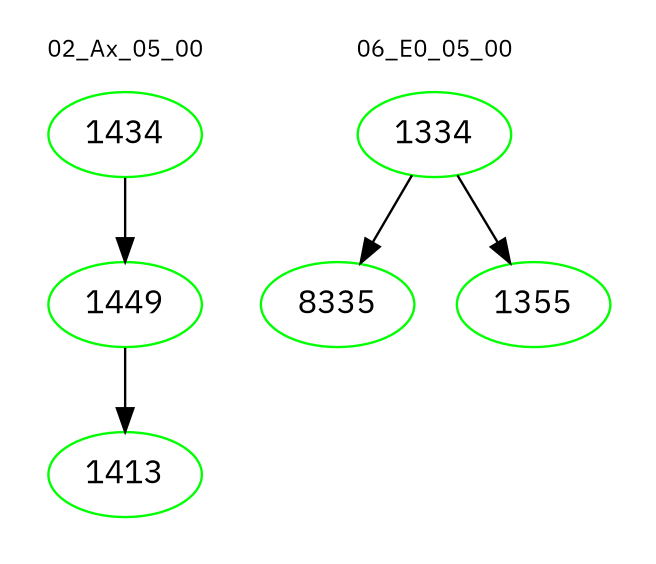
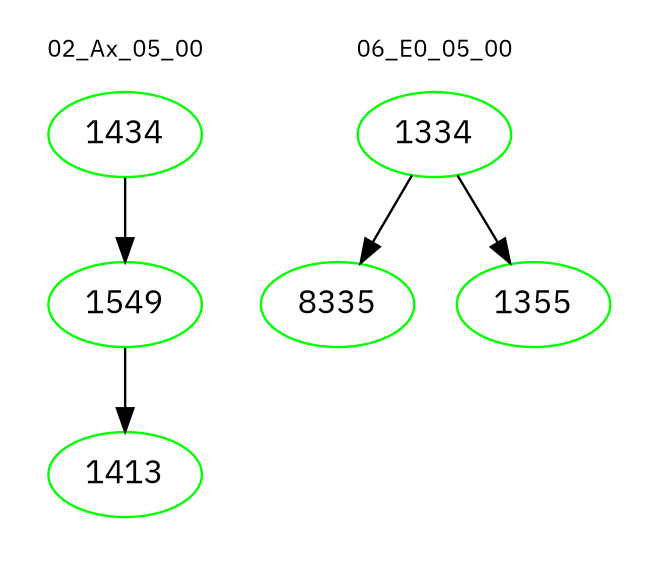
node "1449": label "1449" -> "1549"
